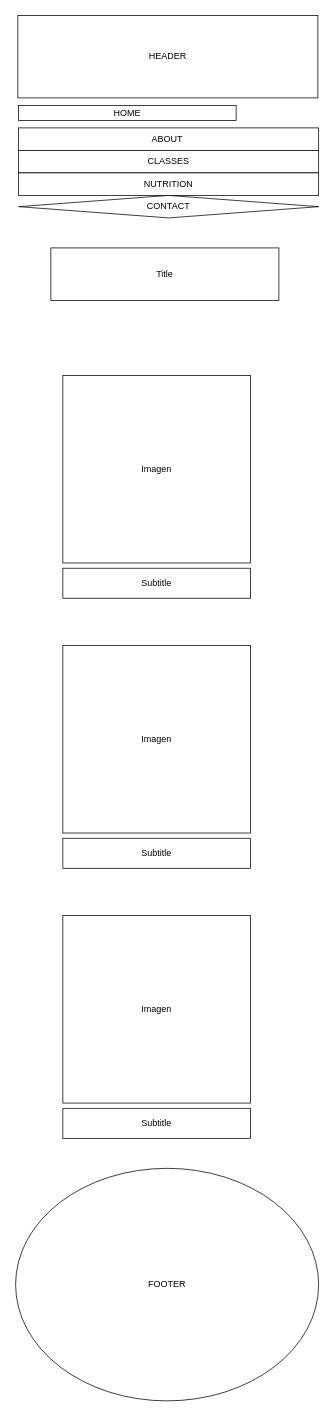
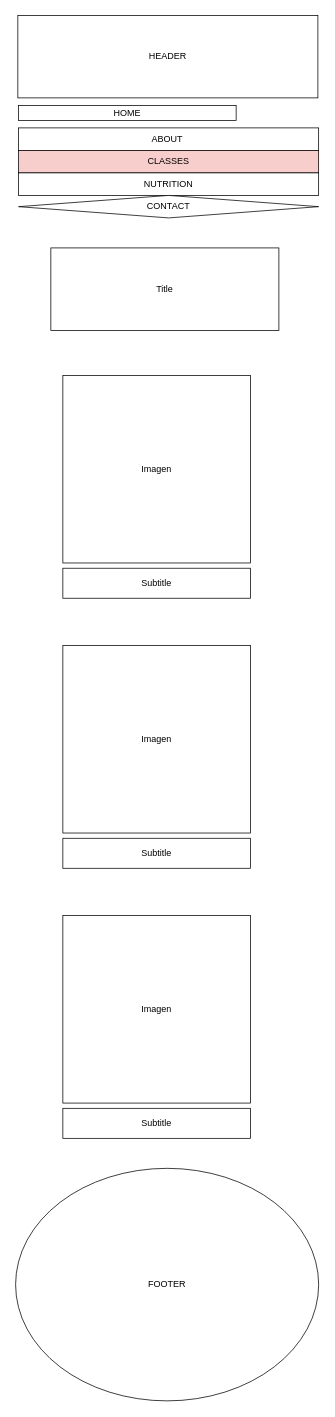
node "CLASSES": fillcolor #ffffff -> #f8cecc
node "Title": size 228x53 -> 228x83
